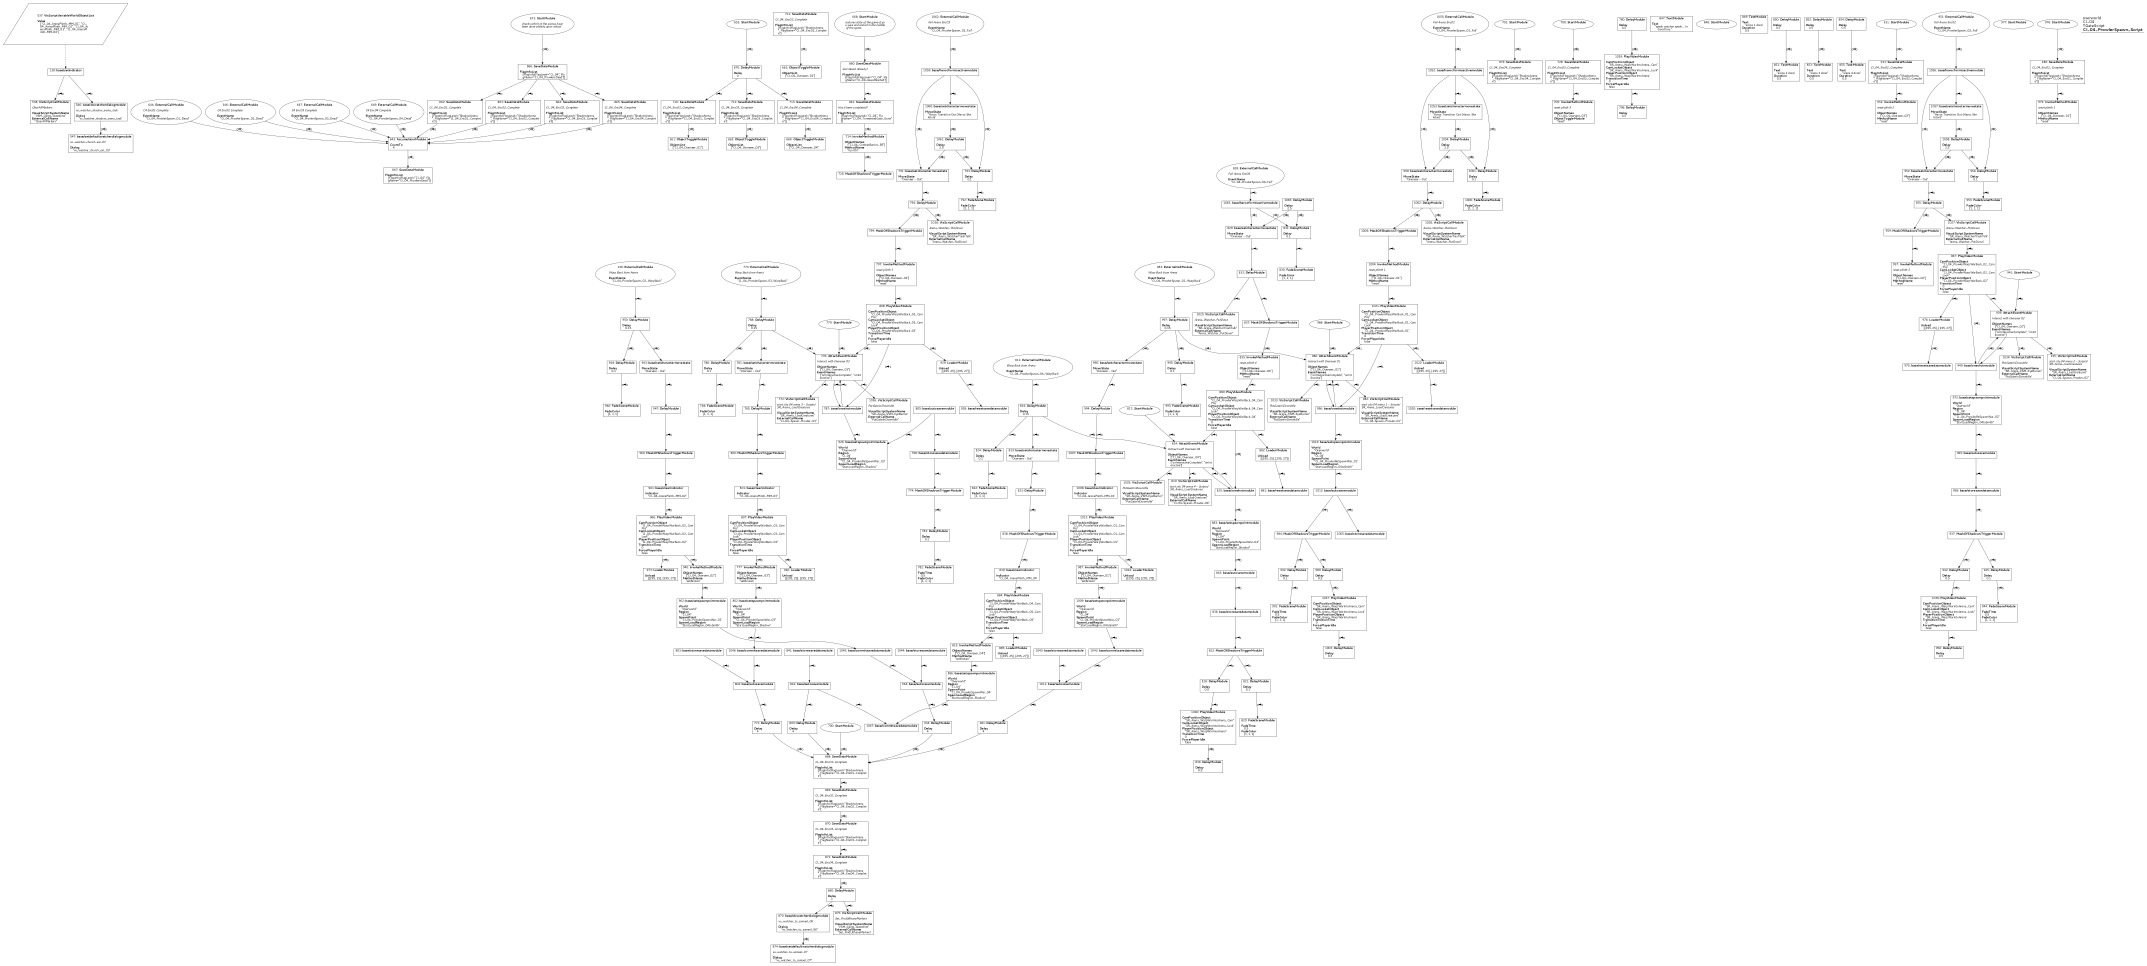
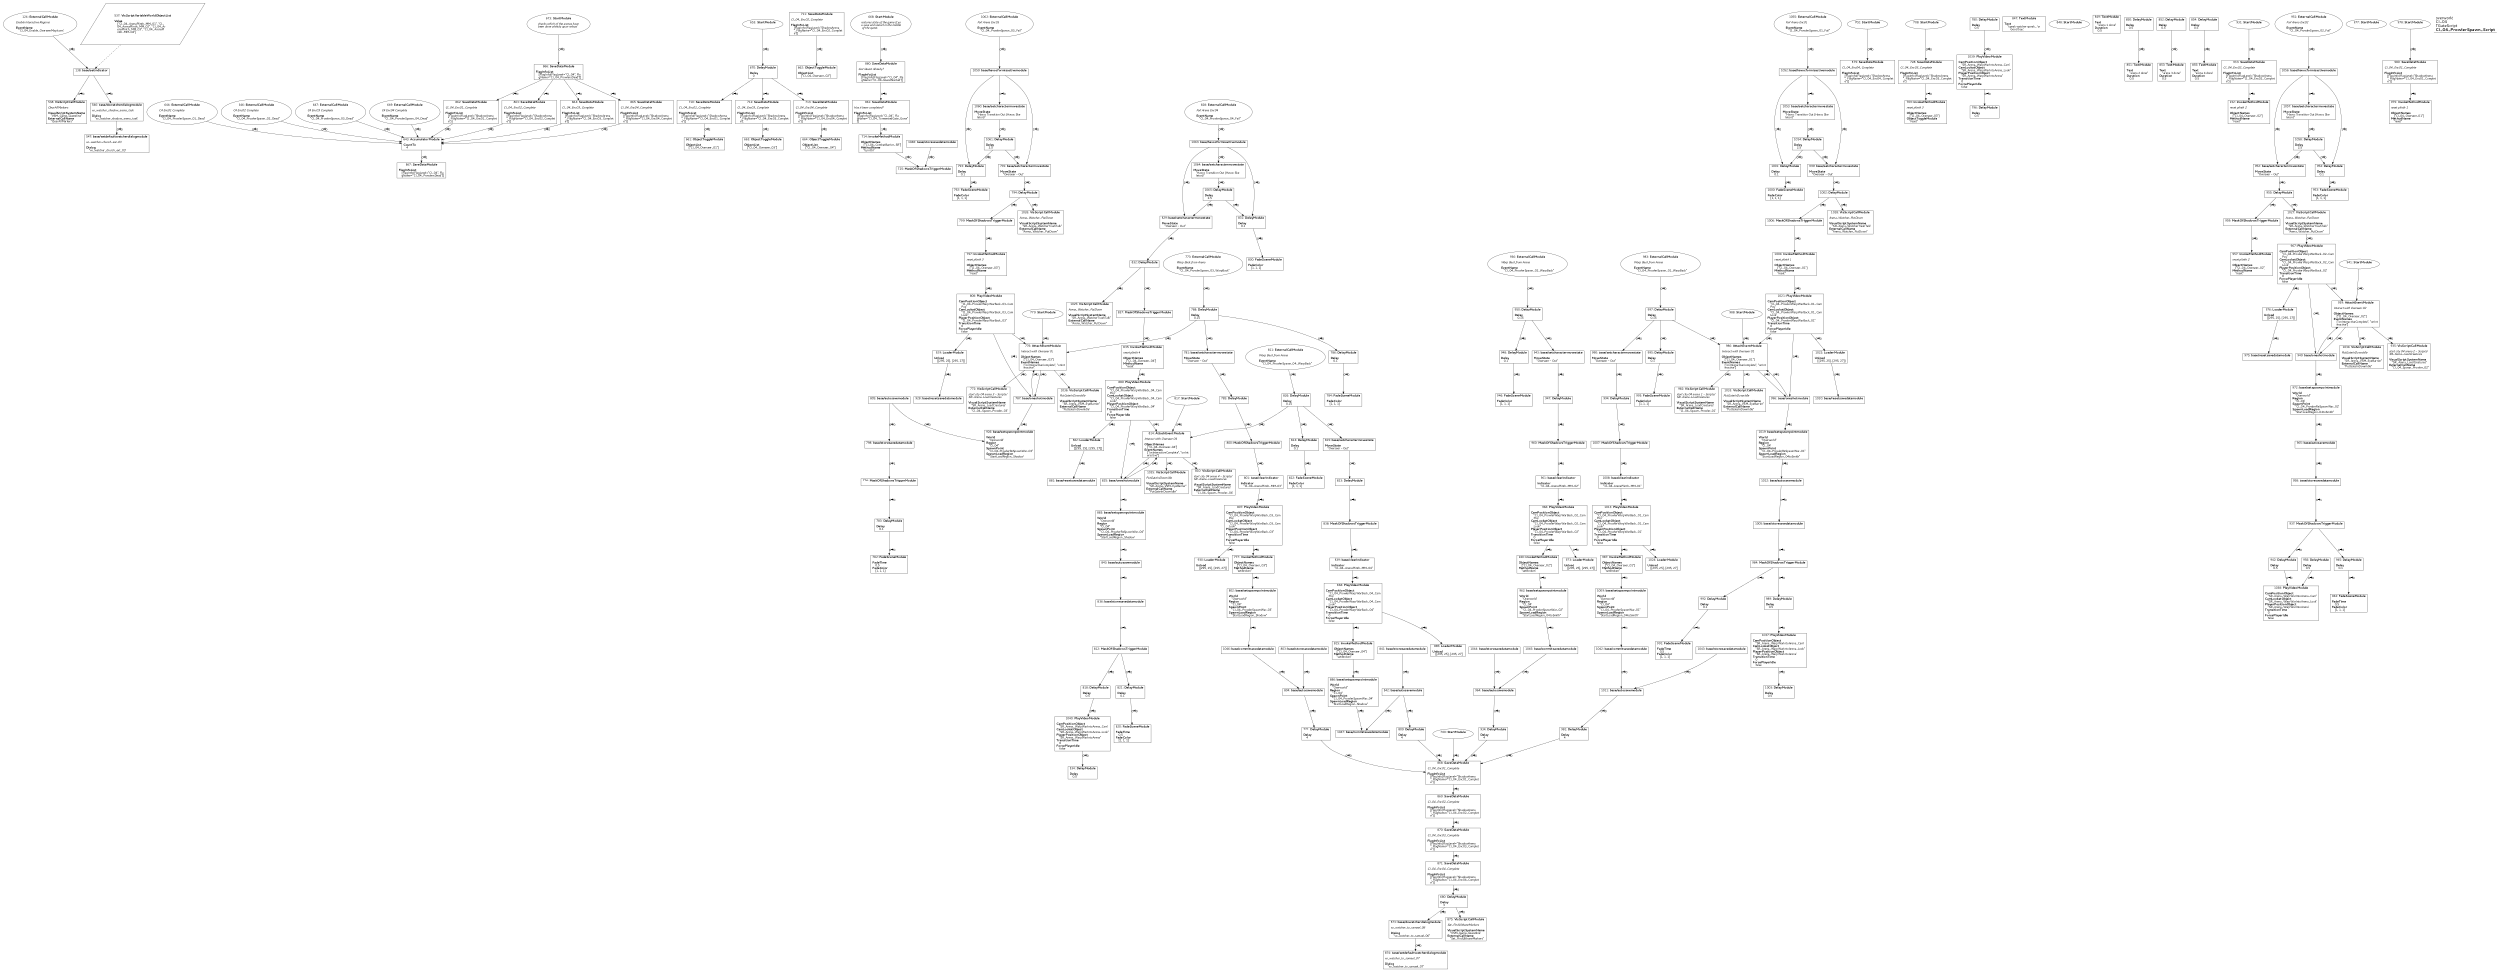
node "124:": added
node "1048:": added
node "1064:": added
edge "1012:" -> "984:": now "1005:" -> "984:"
edge "1038:" -> "956:": reversed
